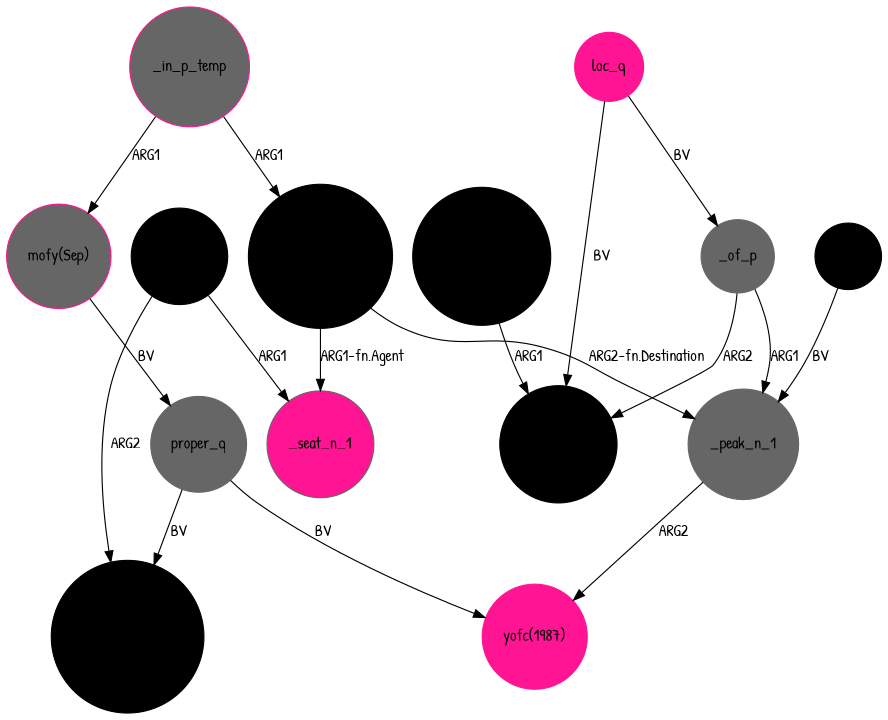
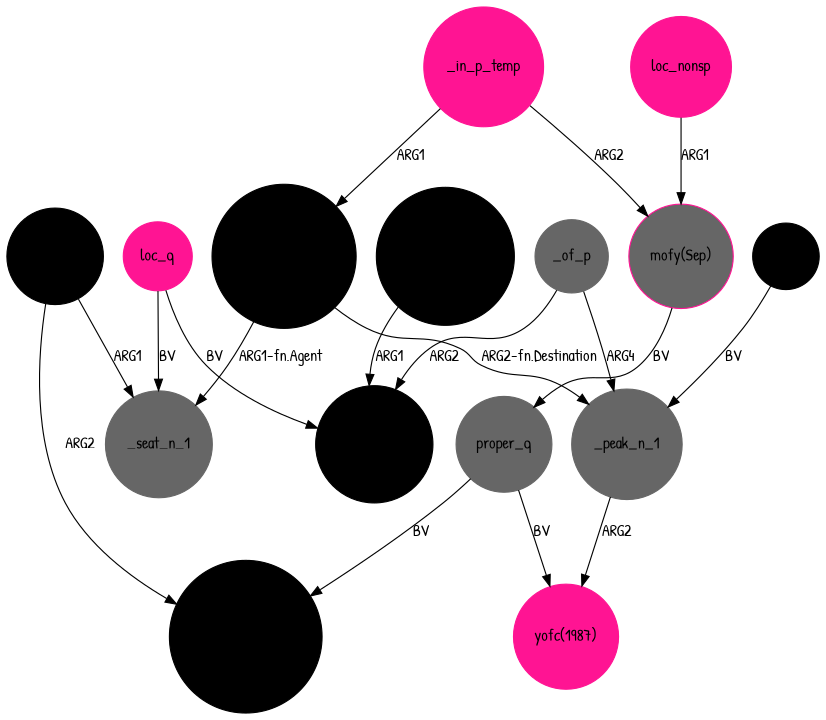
node "_in_p_temp": fillcolor gray40 -> deeppink
node "loc_nonsp": added
edge "_in_p_temp" -> "mofy(Sep)": label "ARG1" -> "ARG2"
edge "loc_q" -> "_of_p": now "loc_q" -> "_seat_n_1"
edge "_of_p" -> "_peak_n_1": label "ARG1" -> "ARG4"
node "_seat_n_1": fillcolor deeppink -> gray40
